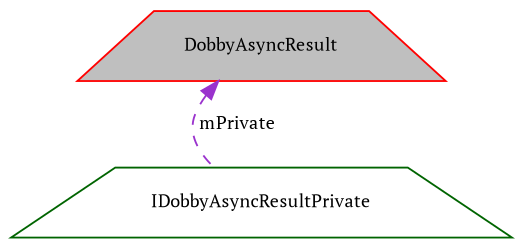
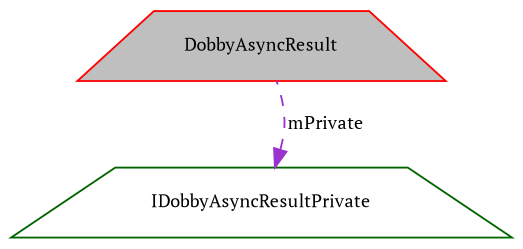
edge "IDobbyAsyncResultPrivate" -> "DobbyAsyncResult": reversed
